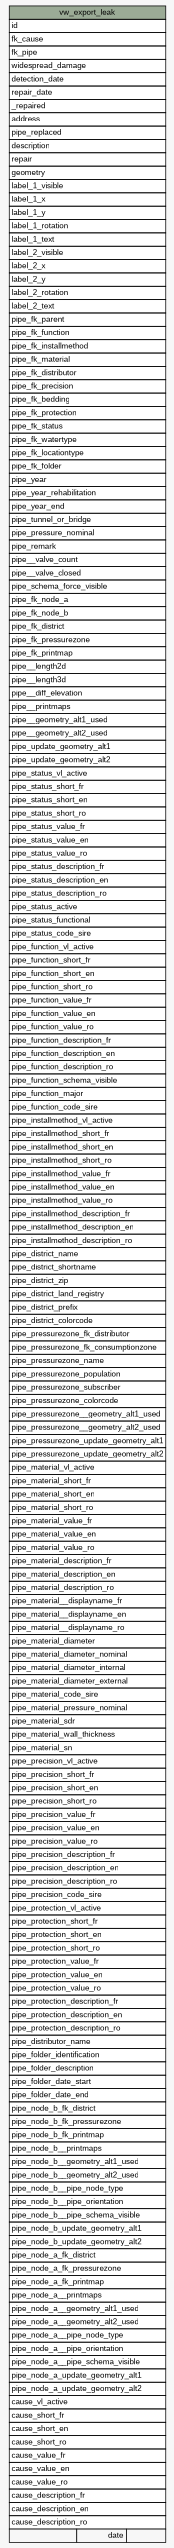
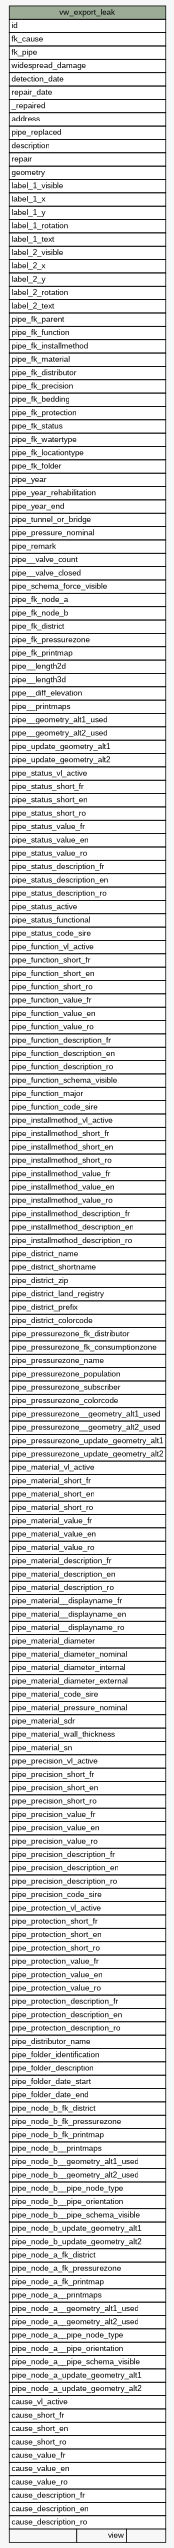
node "vw_export_leak": text "date" -> "view"
